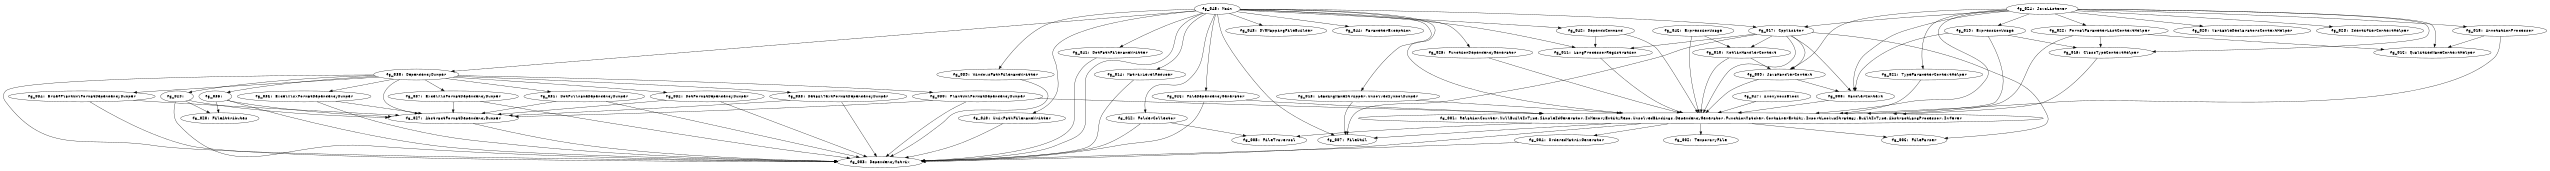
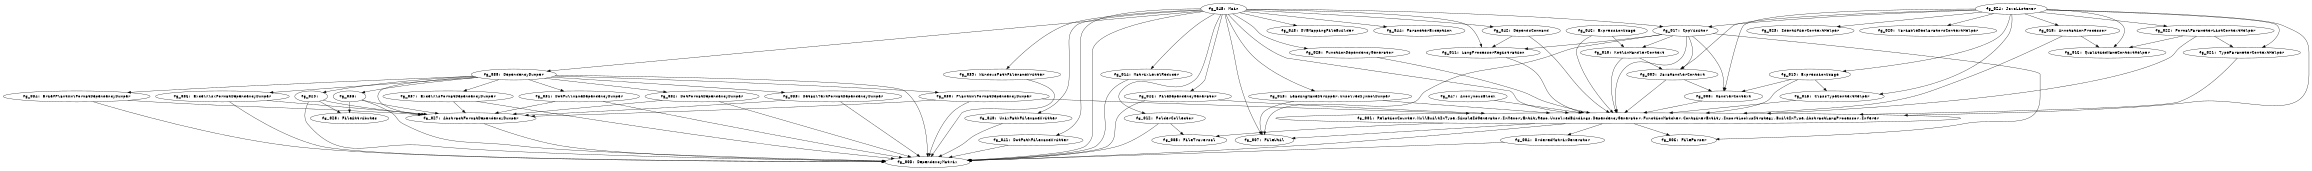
edge "fg_022: FormalParameterListContextHelper" -> "fg_015: ClassTypeContextHelper": now "fg_022: FormalParameterListContextHelper" -> "fg_021: TypeParameterContextHelper"
node "fg_002: TemporaryFile": removed
